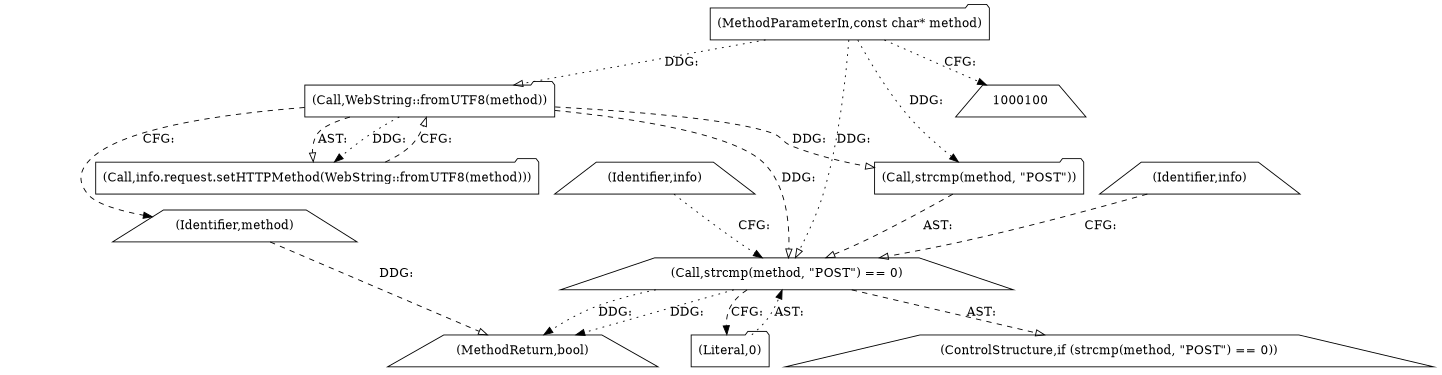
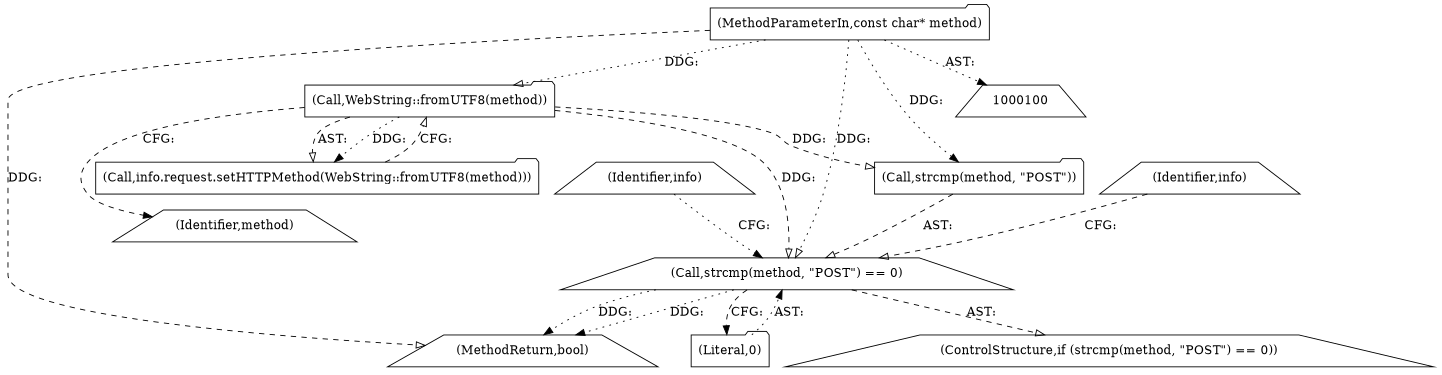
edge "(MethodParameterIn,const char* method)" -> "1000100": label "CFG: " -> "AST: "
edge "(Identifier,method)" -> "(MethodReturn,bool)": now "(MethodParameterIn,const char* method)" -> "(MethodReturn,bool)"
